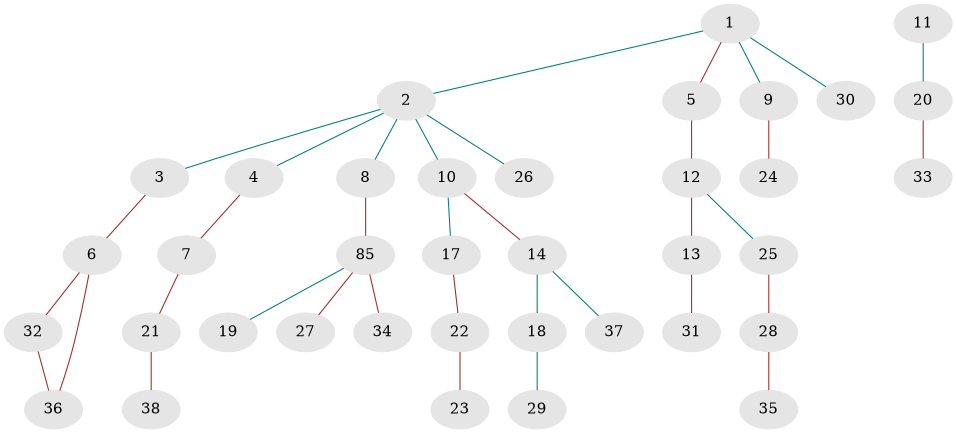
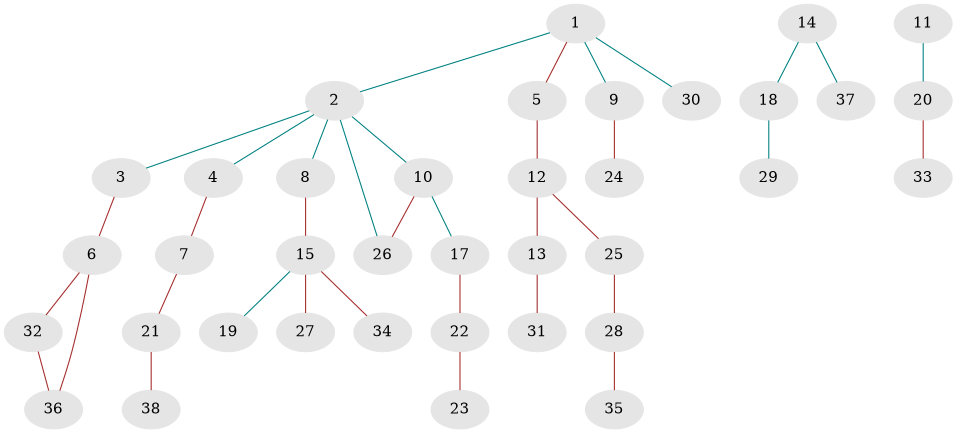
edge "12" -- "25": color teal -> brown
edge "10" -- "14": now "10" -- "26"
node "85": label "85" -> "15"
